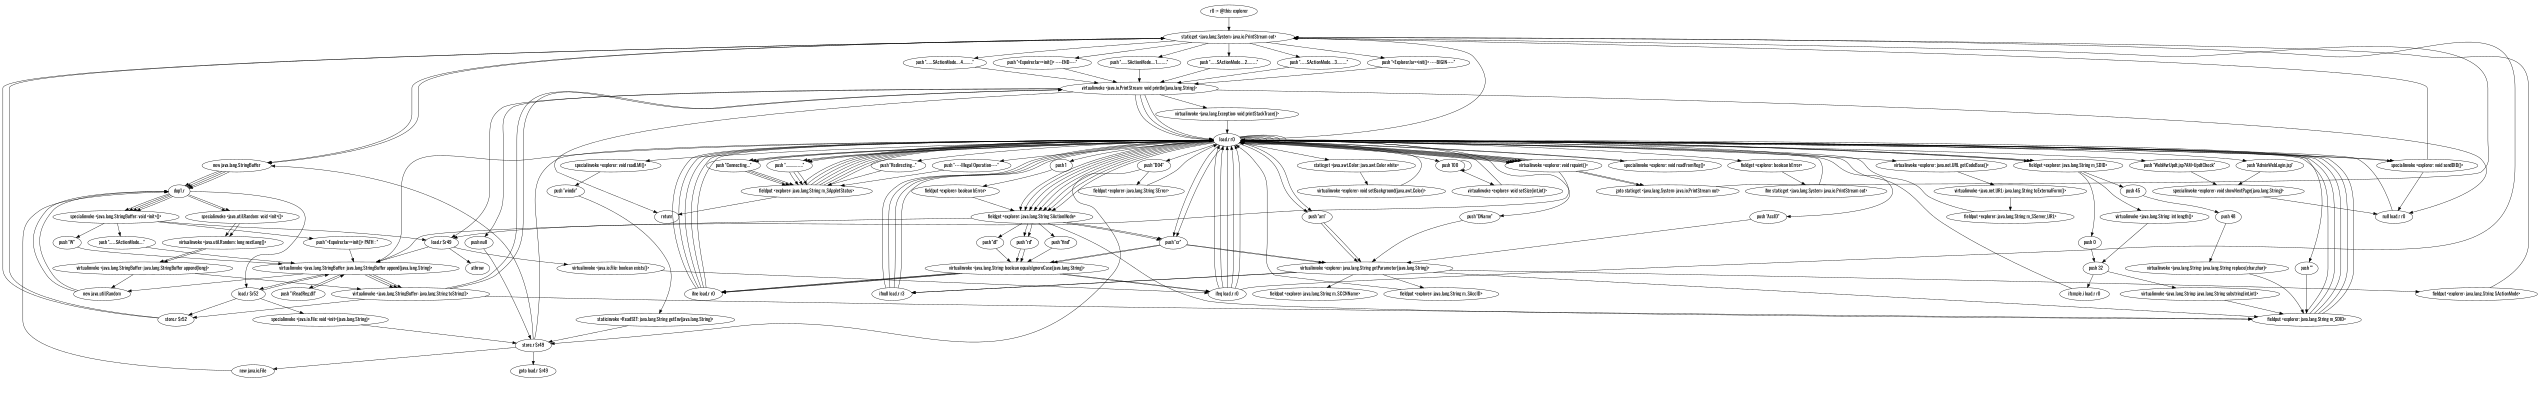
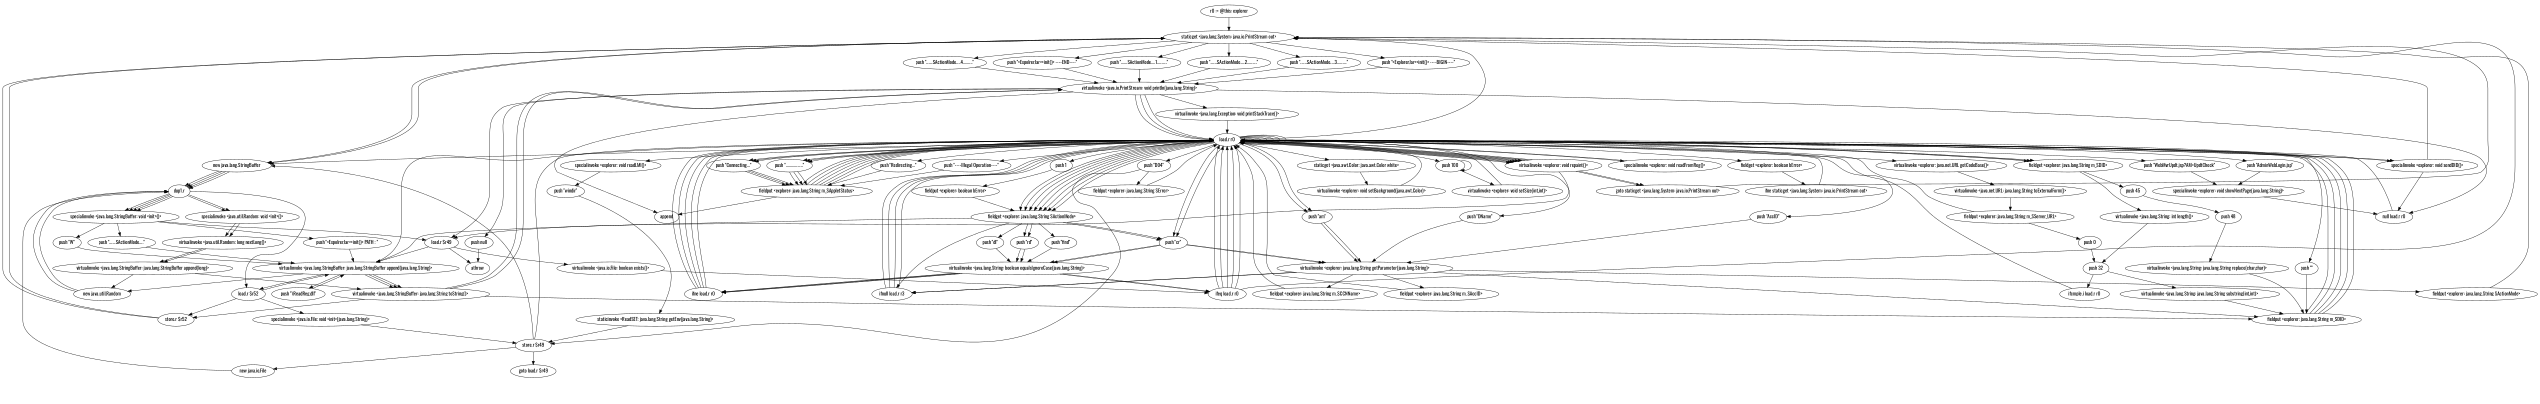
edge "load.r r0" -> "new java.lang.StringBuffer": added
edge "fieldget <explorer: java.lang.String m_SDID>" -> "push 0": now "fieldput <explorer: java.lang.String m_SServer_URL>" -> "push 0"
node "return": label "return" -> "append"
edge "fieldput <explorer: java.lang.String m_SCCNName>" -> "load.r r0": added
edge "push null" -> "store.r $r49": now "push null" -> "athrow"
edge "fieldget <explorer: java.lang.String SActionMode>" -> "fieldput <explorer: java.lang.String m_SDID>": now "fieldget <explorer: java.lang.String SActionMode>" -> "ifnull load.r r3"
